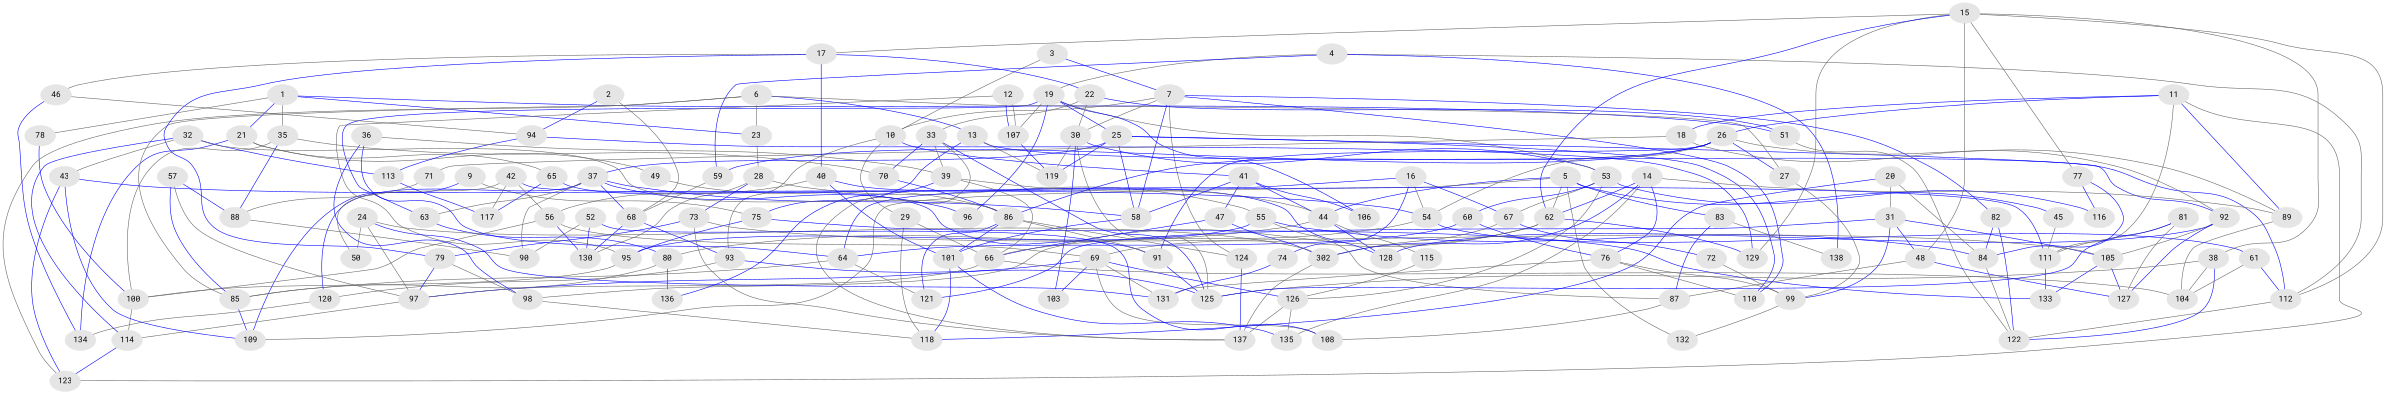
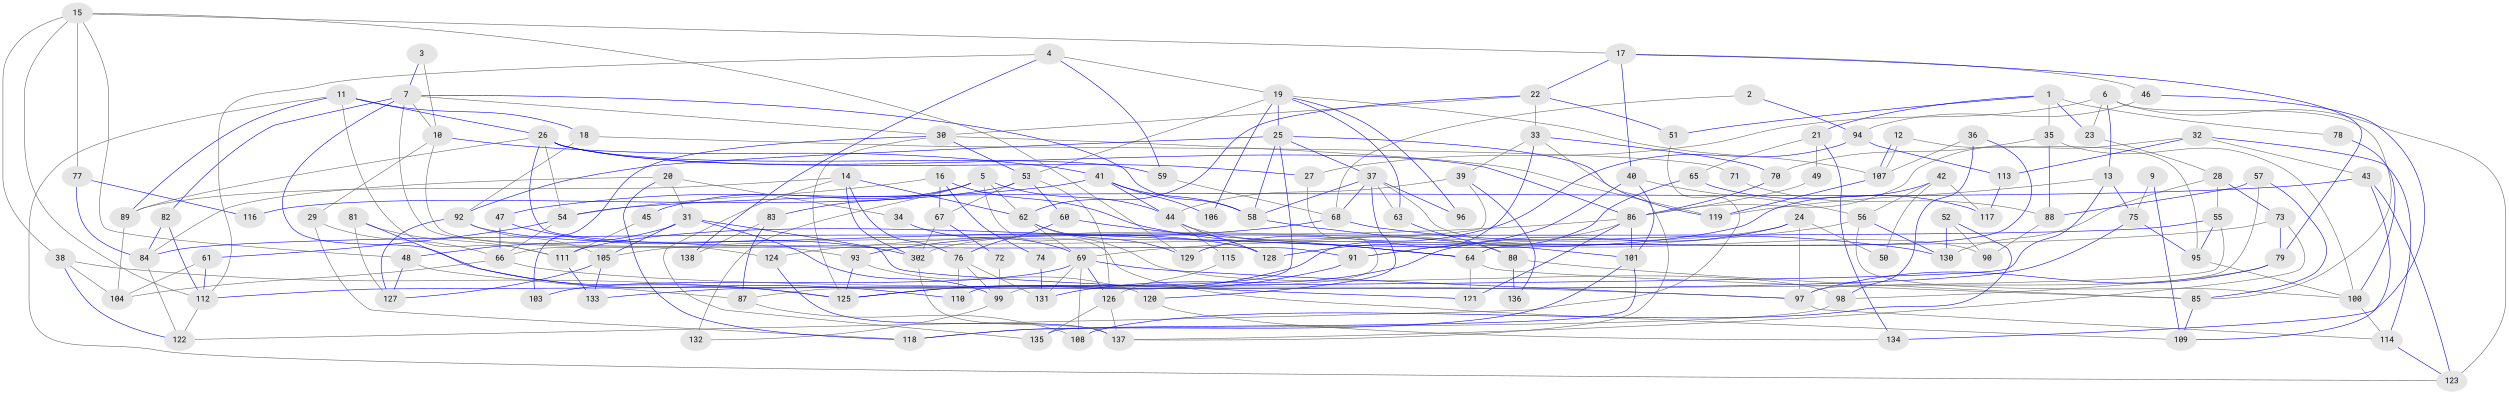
edge "15" -- "62": now "22" -- "62"
edge "36" -- "39": now "36" -- "107"
node "34": added
edge "82" -- "122": now "82" -- "112"
